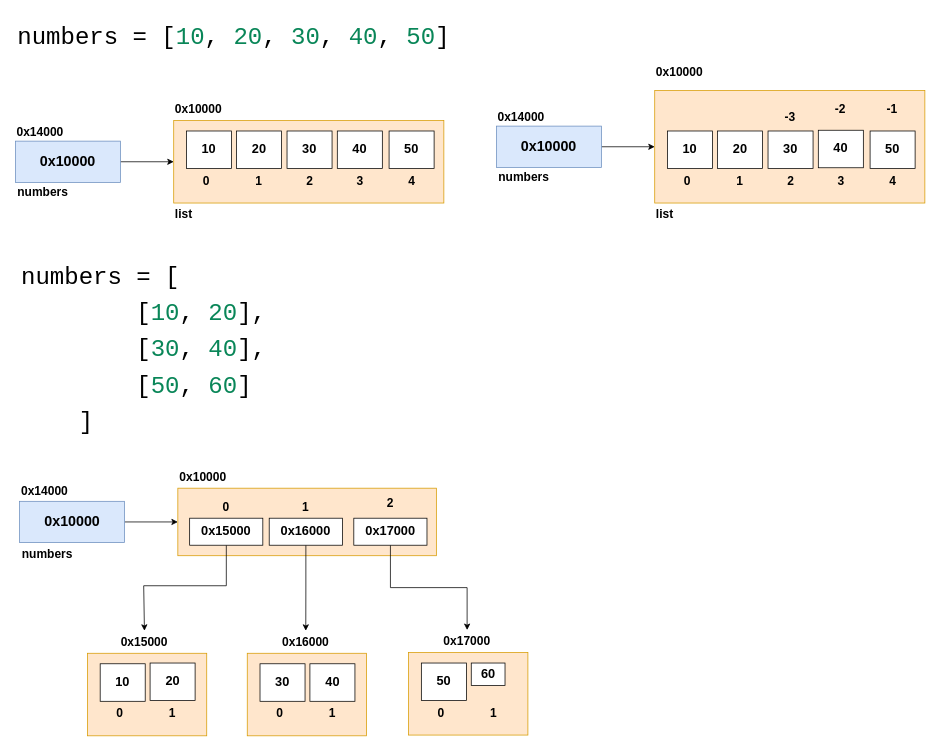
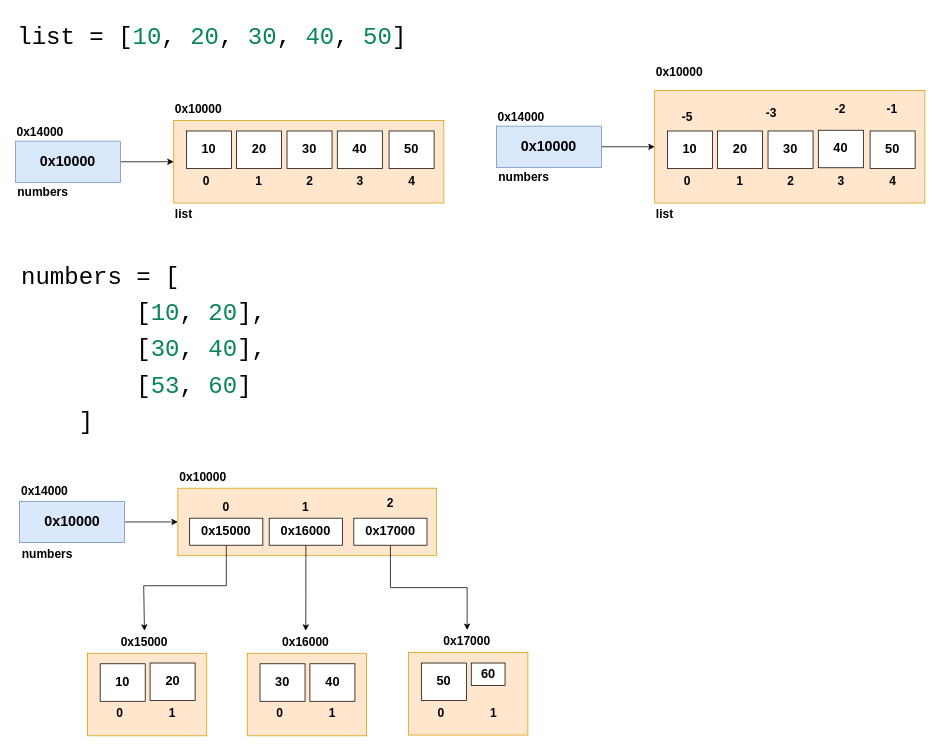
node "numbers = [10, 20, 30, 40, 50]": label "numbers = [10, 20, 30, 40, 50]" -> "list = [10, 20, 30, 40, 50]"
node "-5": added
node "-3": moved (790, 117) -> (771, 113)
node "numbers = [ [10, 20], [30, 40], [50, 60] ]": label "numbers = [ [10, 20], [30, 40], [50, 60] ]" -> "numbers = [ [10, 20], [30, 40], [53, 60] ]"
